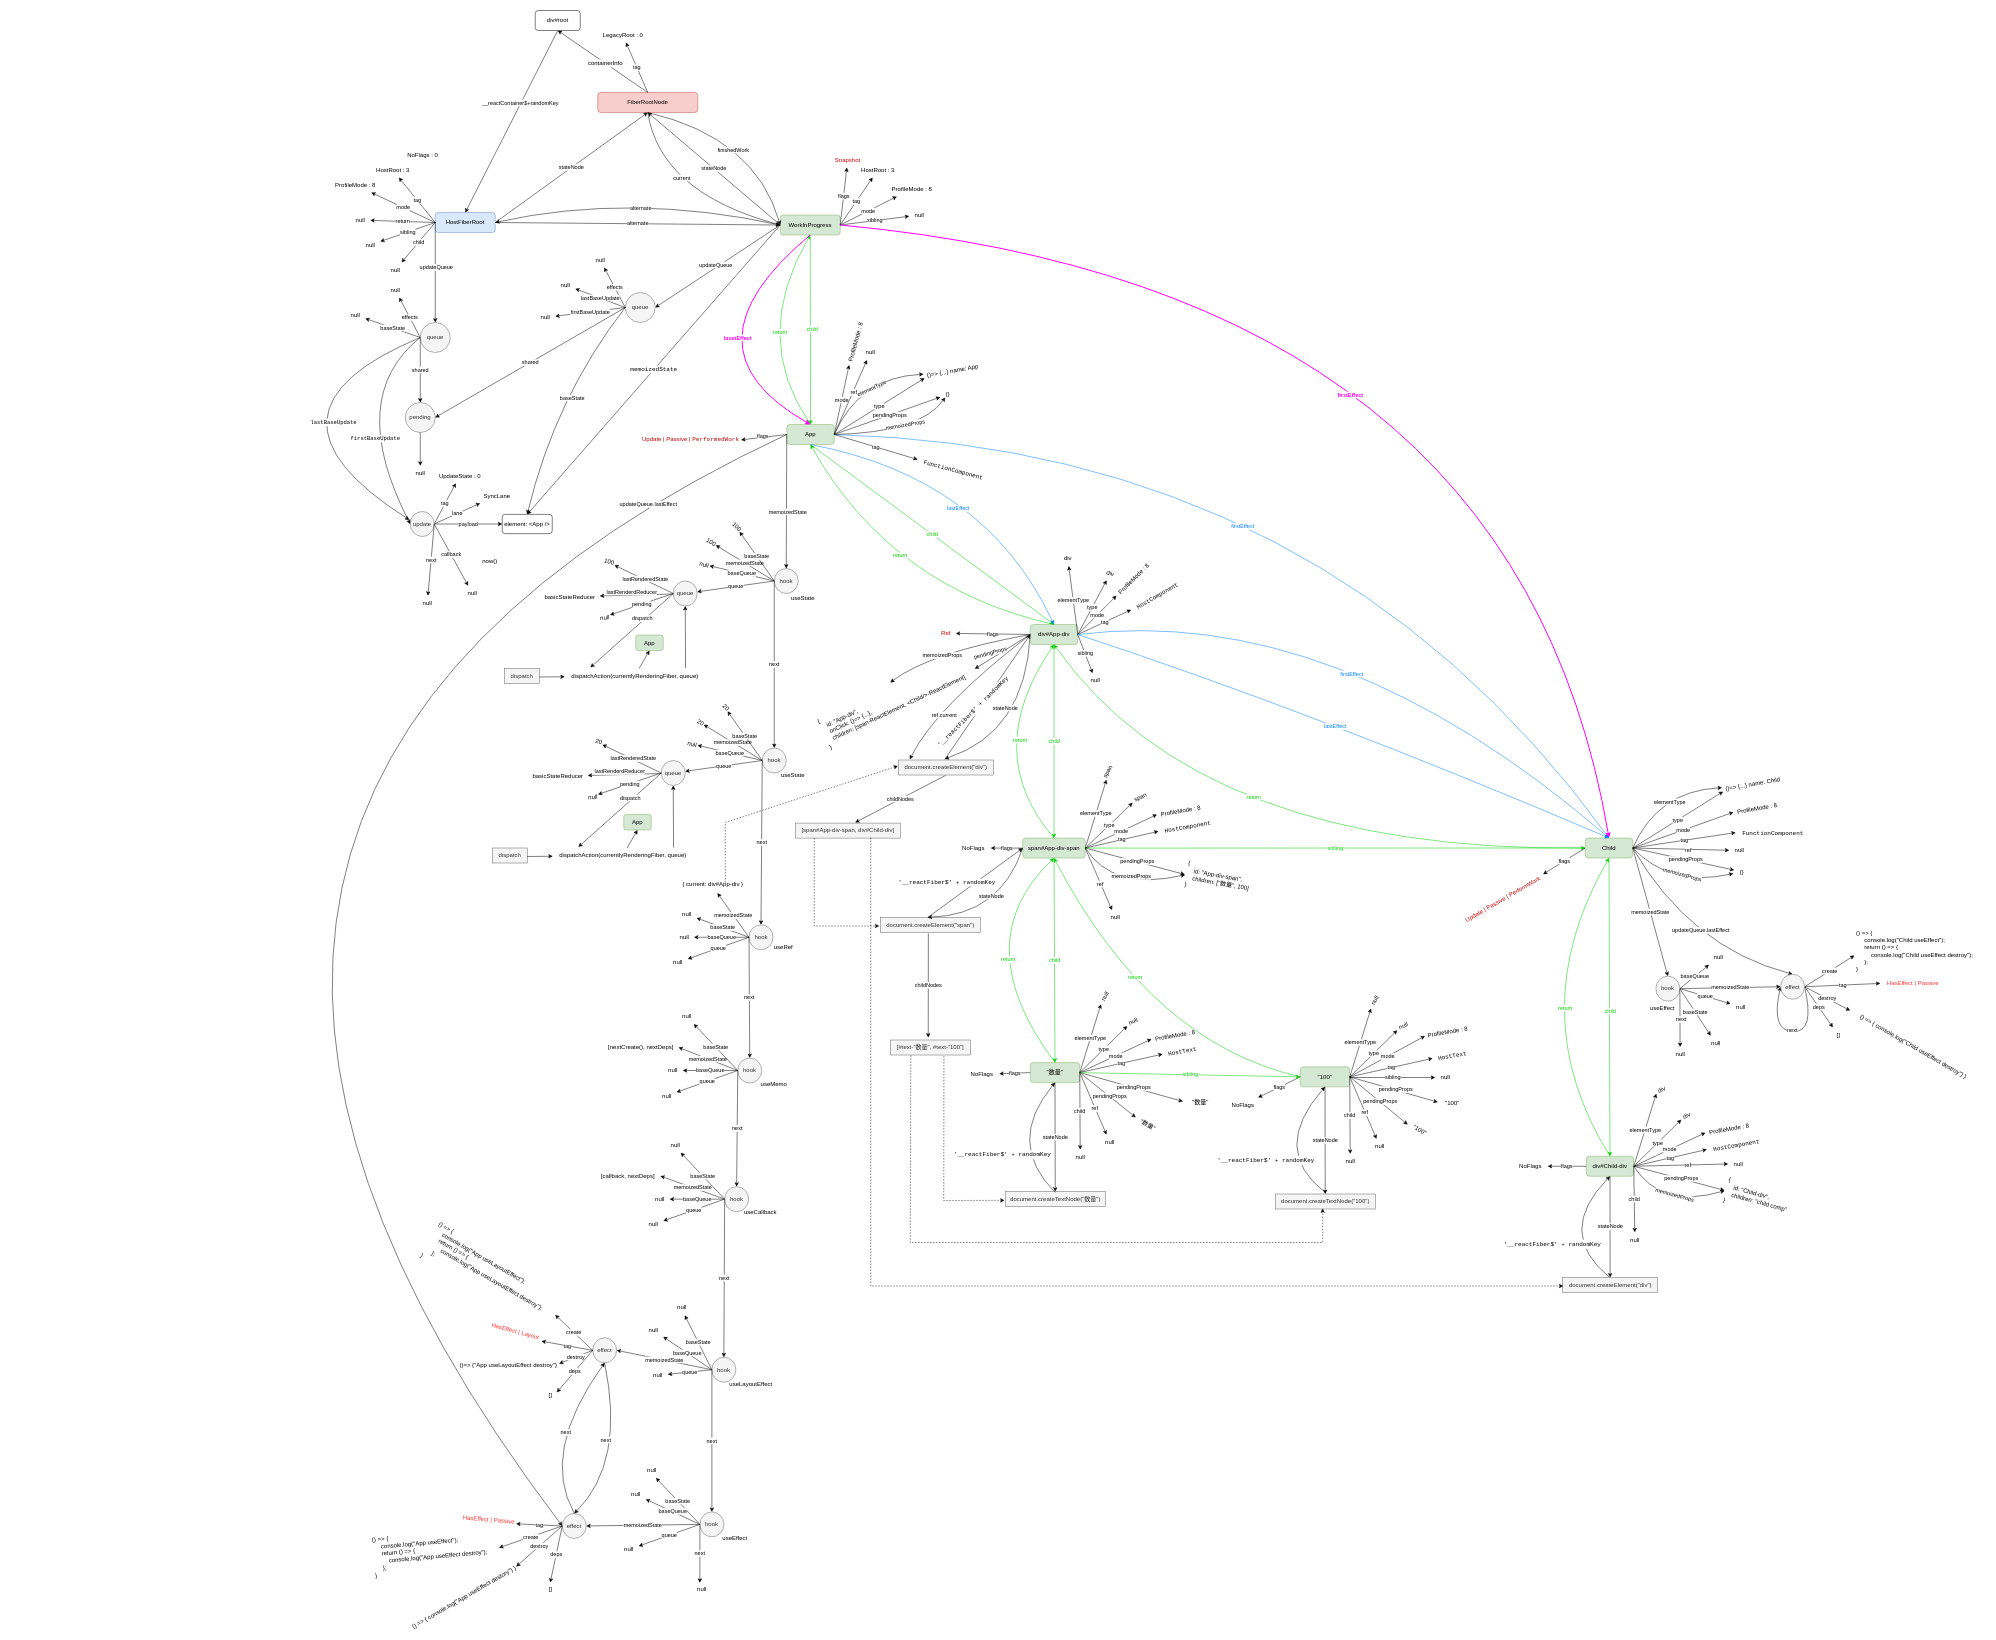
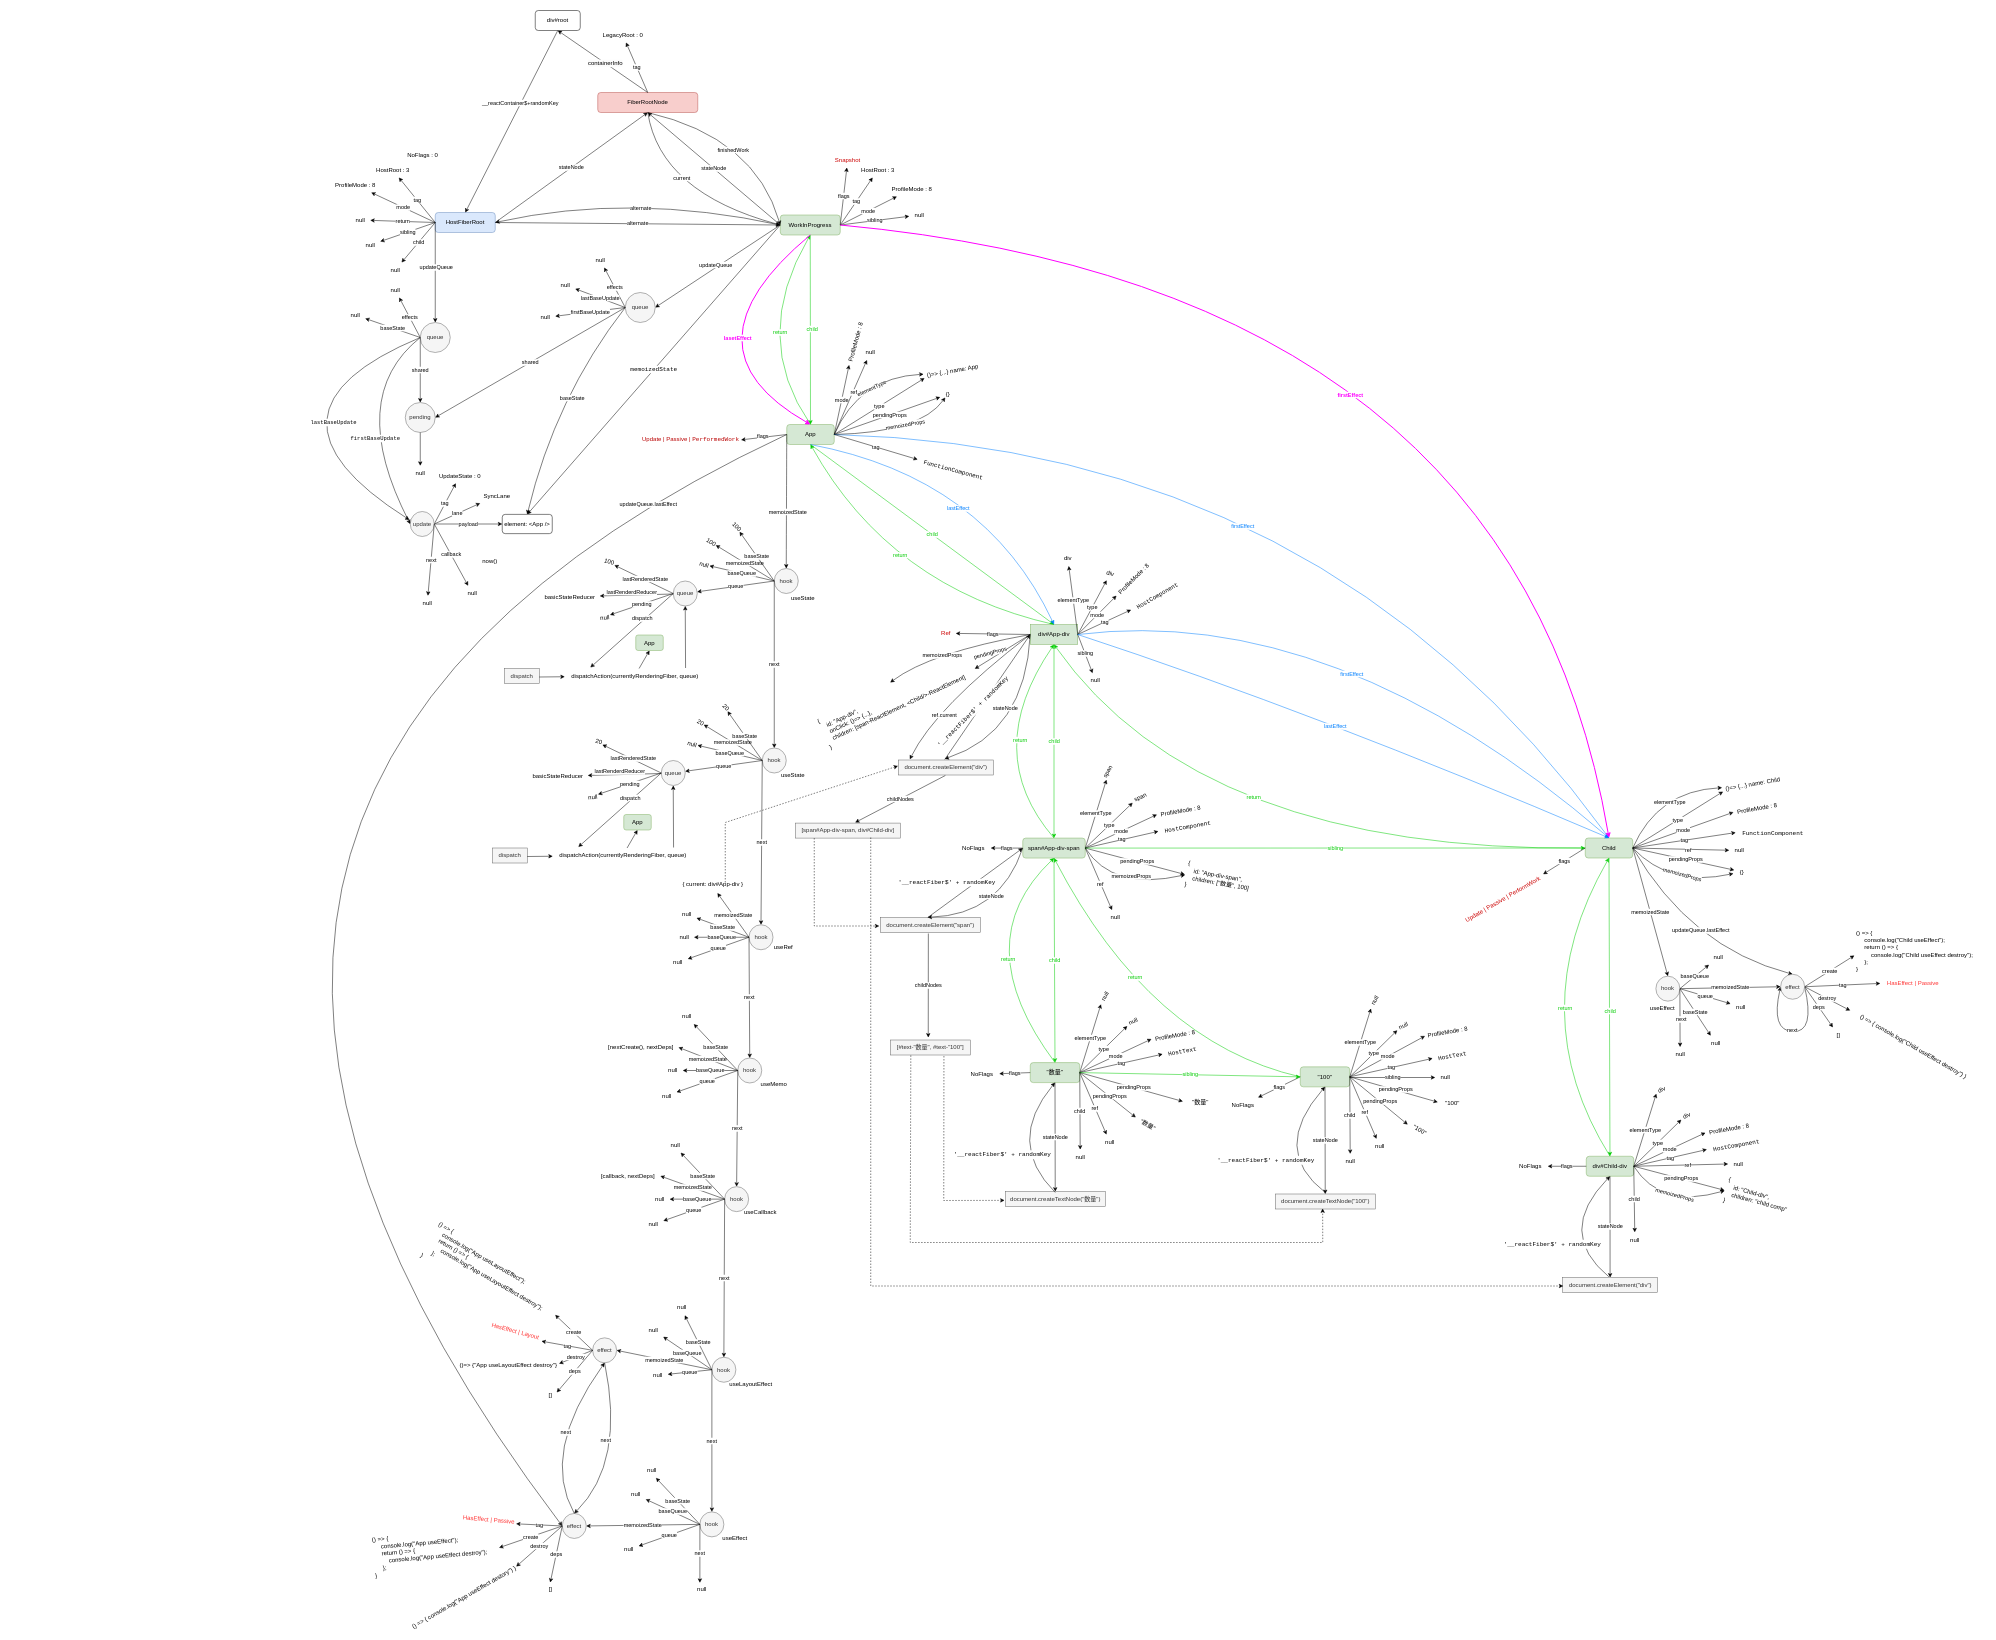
node "div#App-div": shape rounded rectangle -> rectangle
